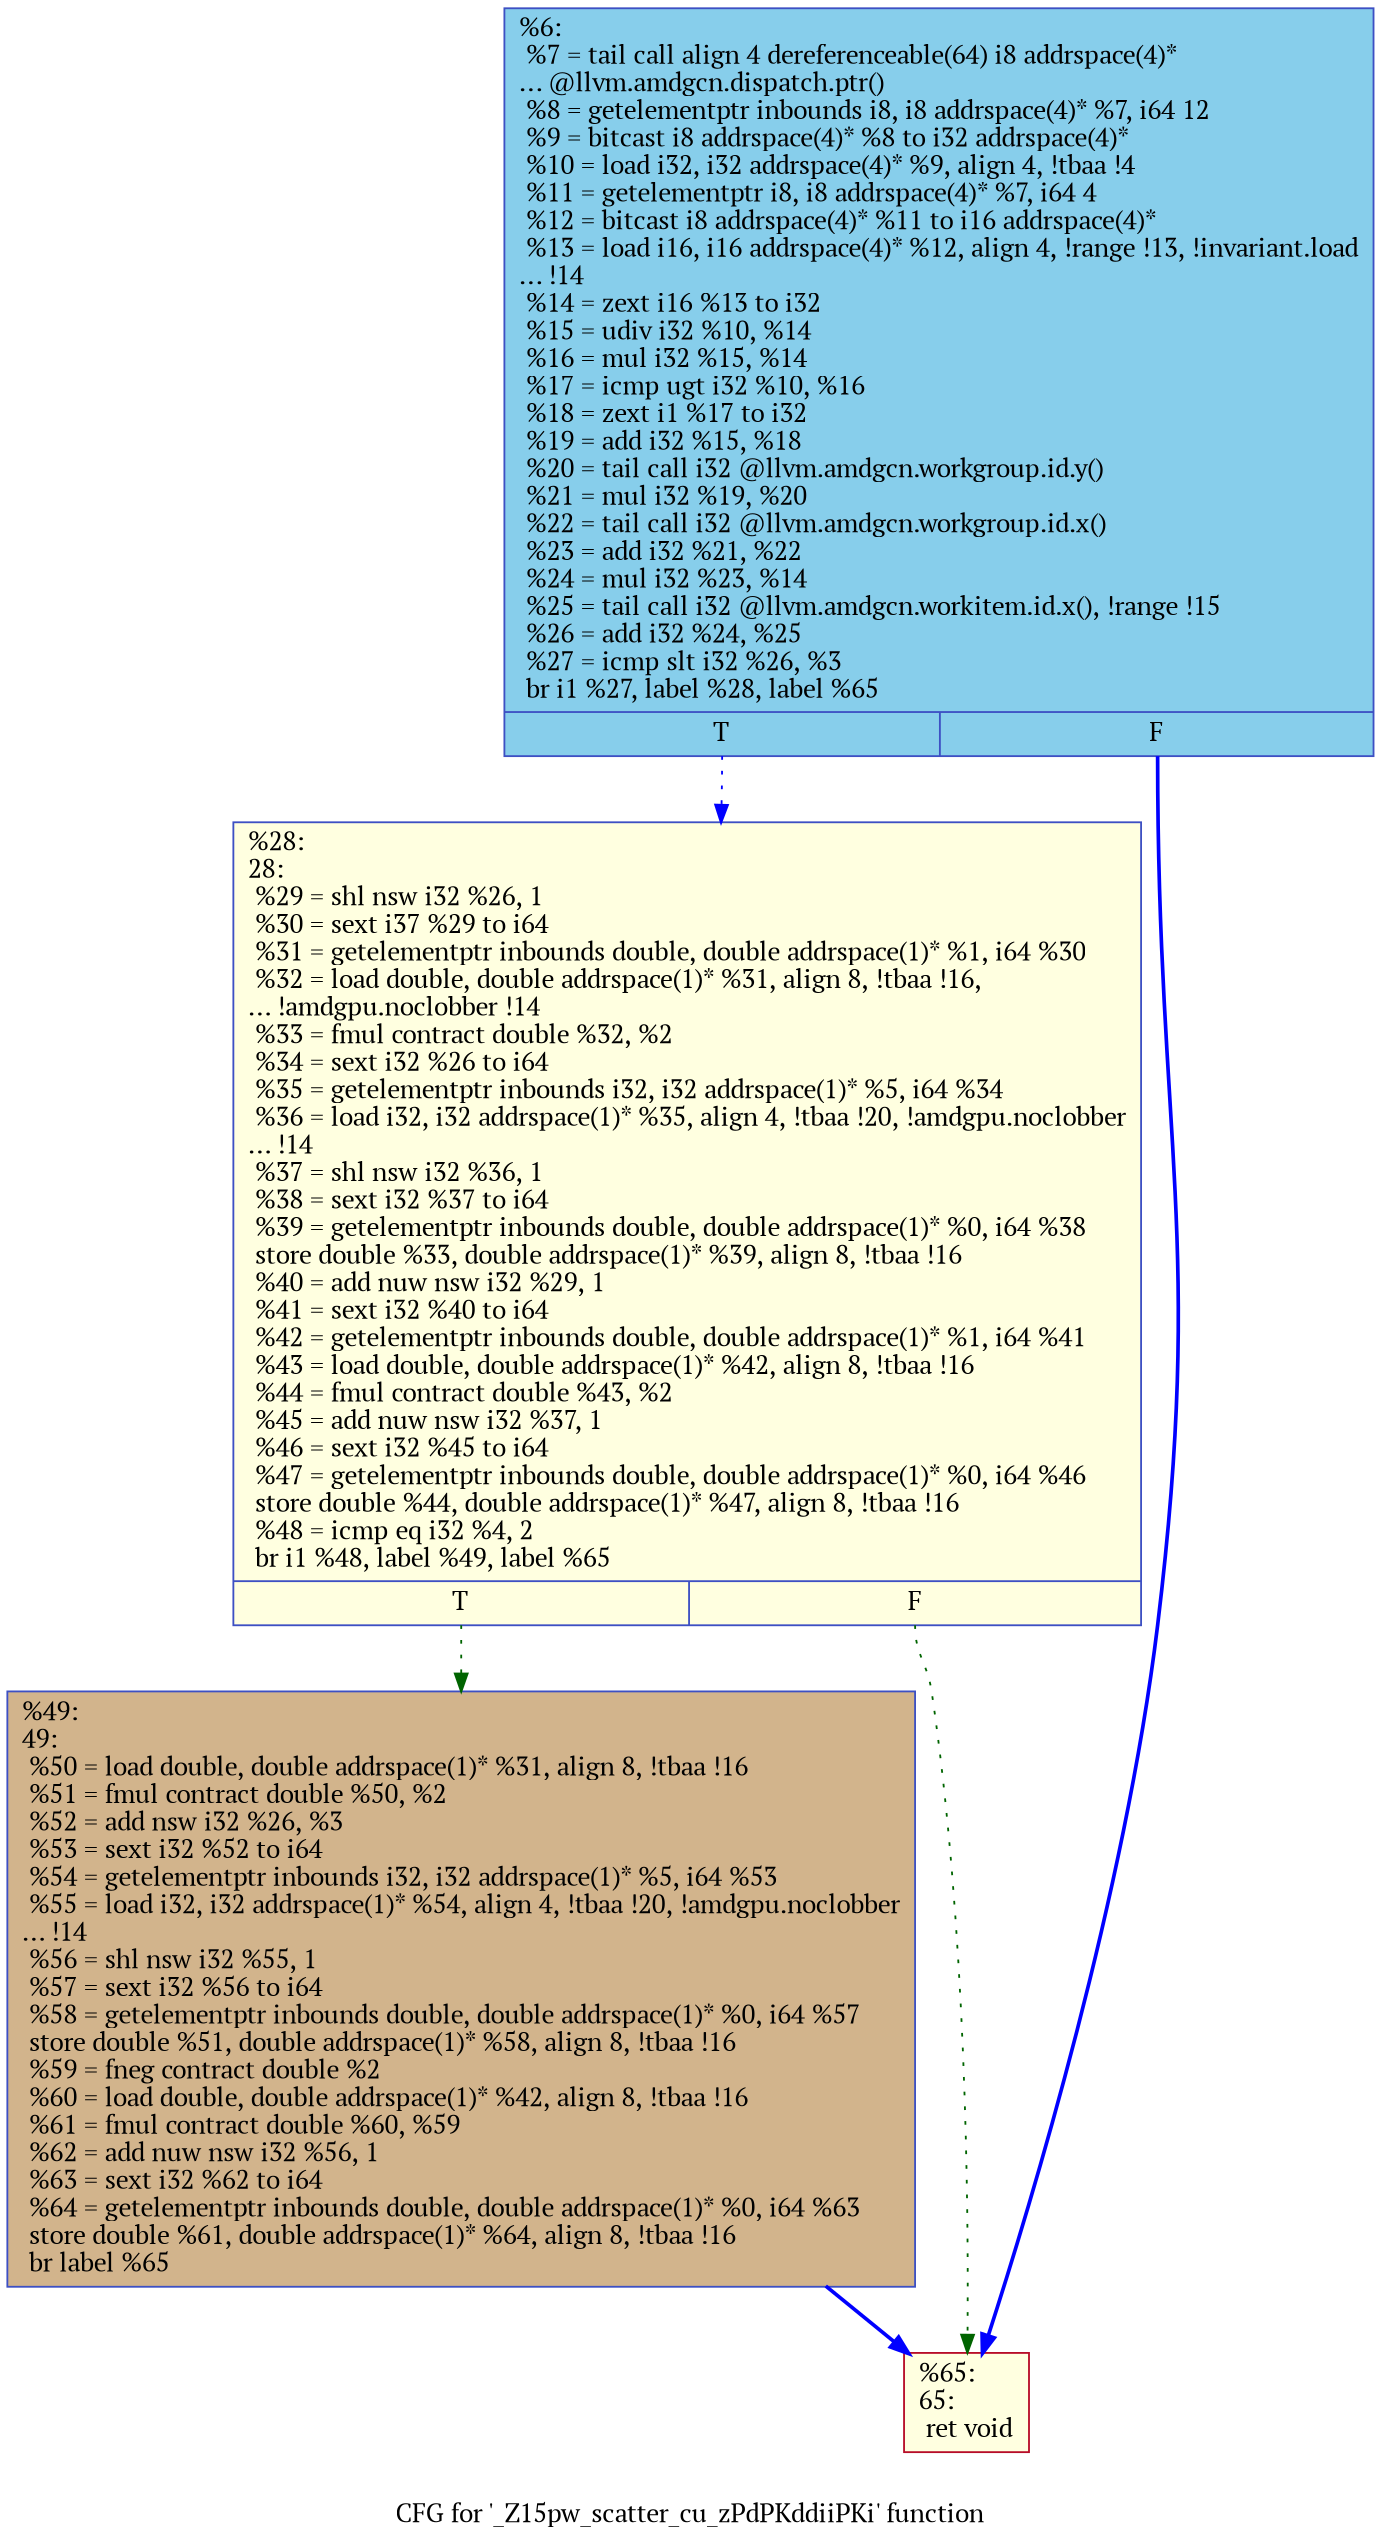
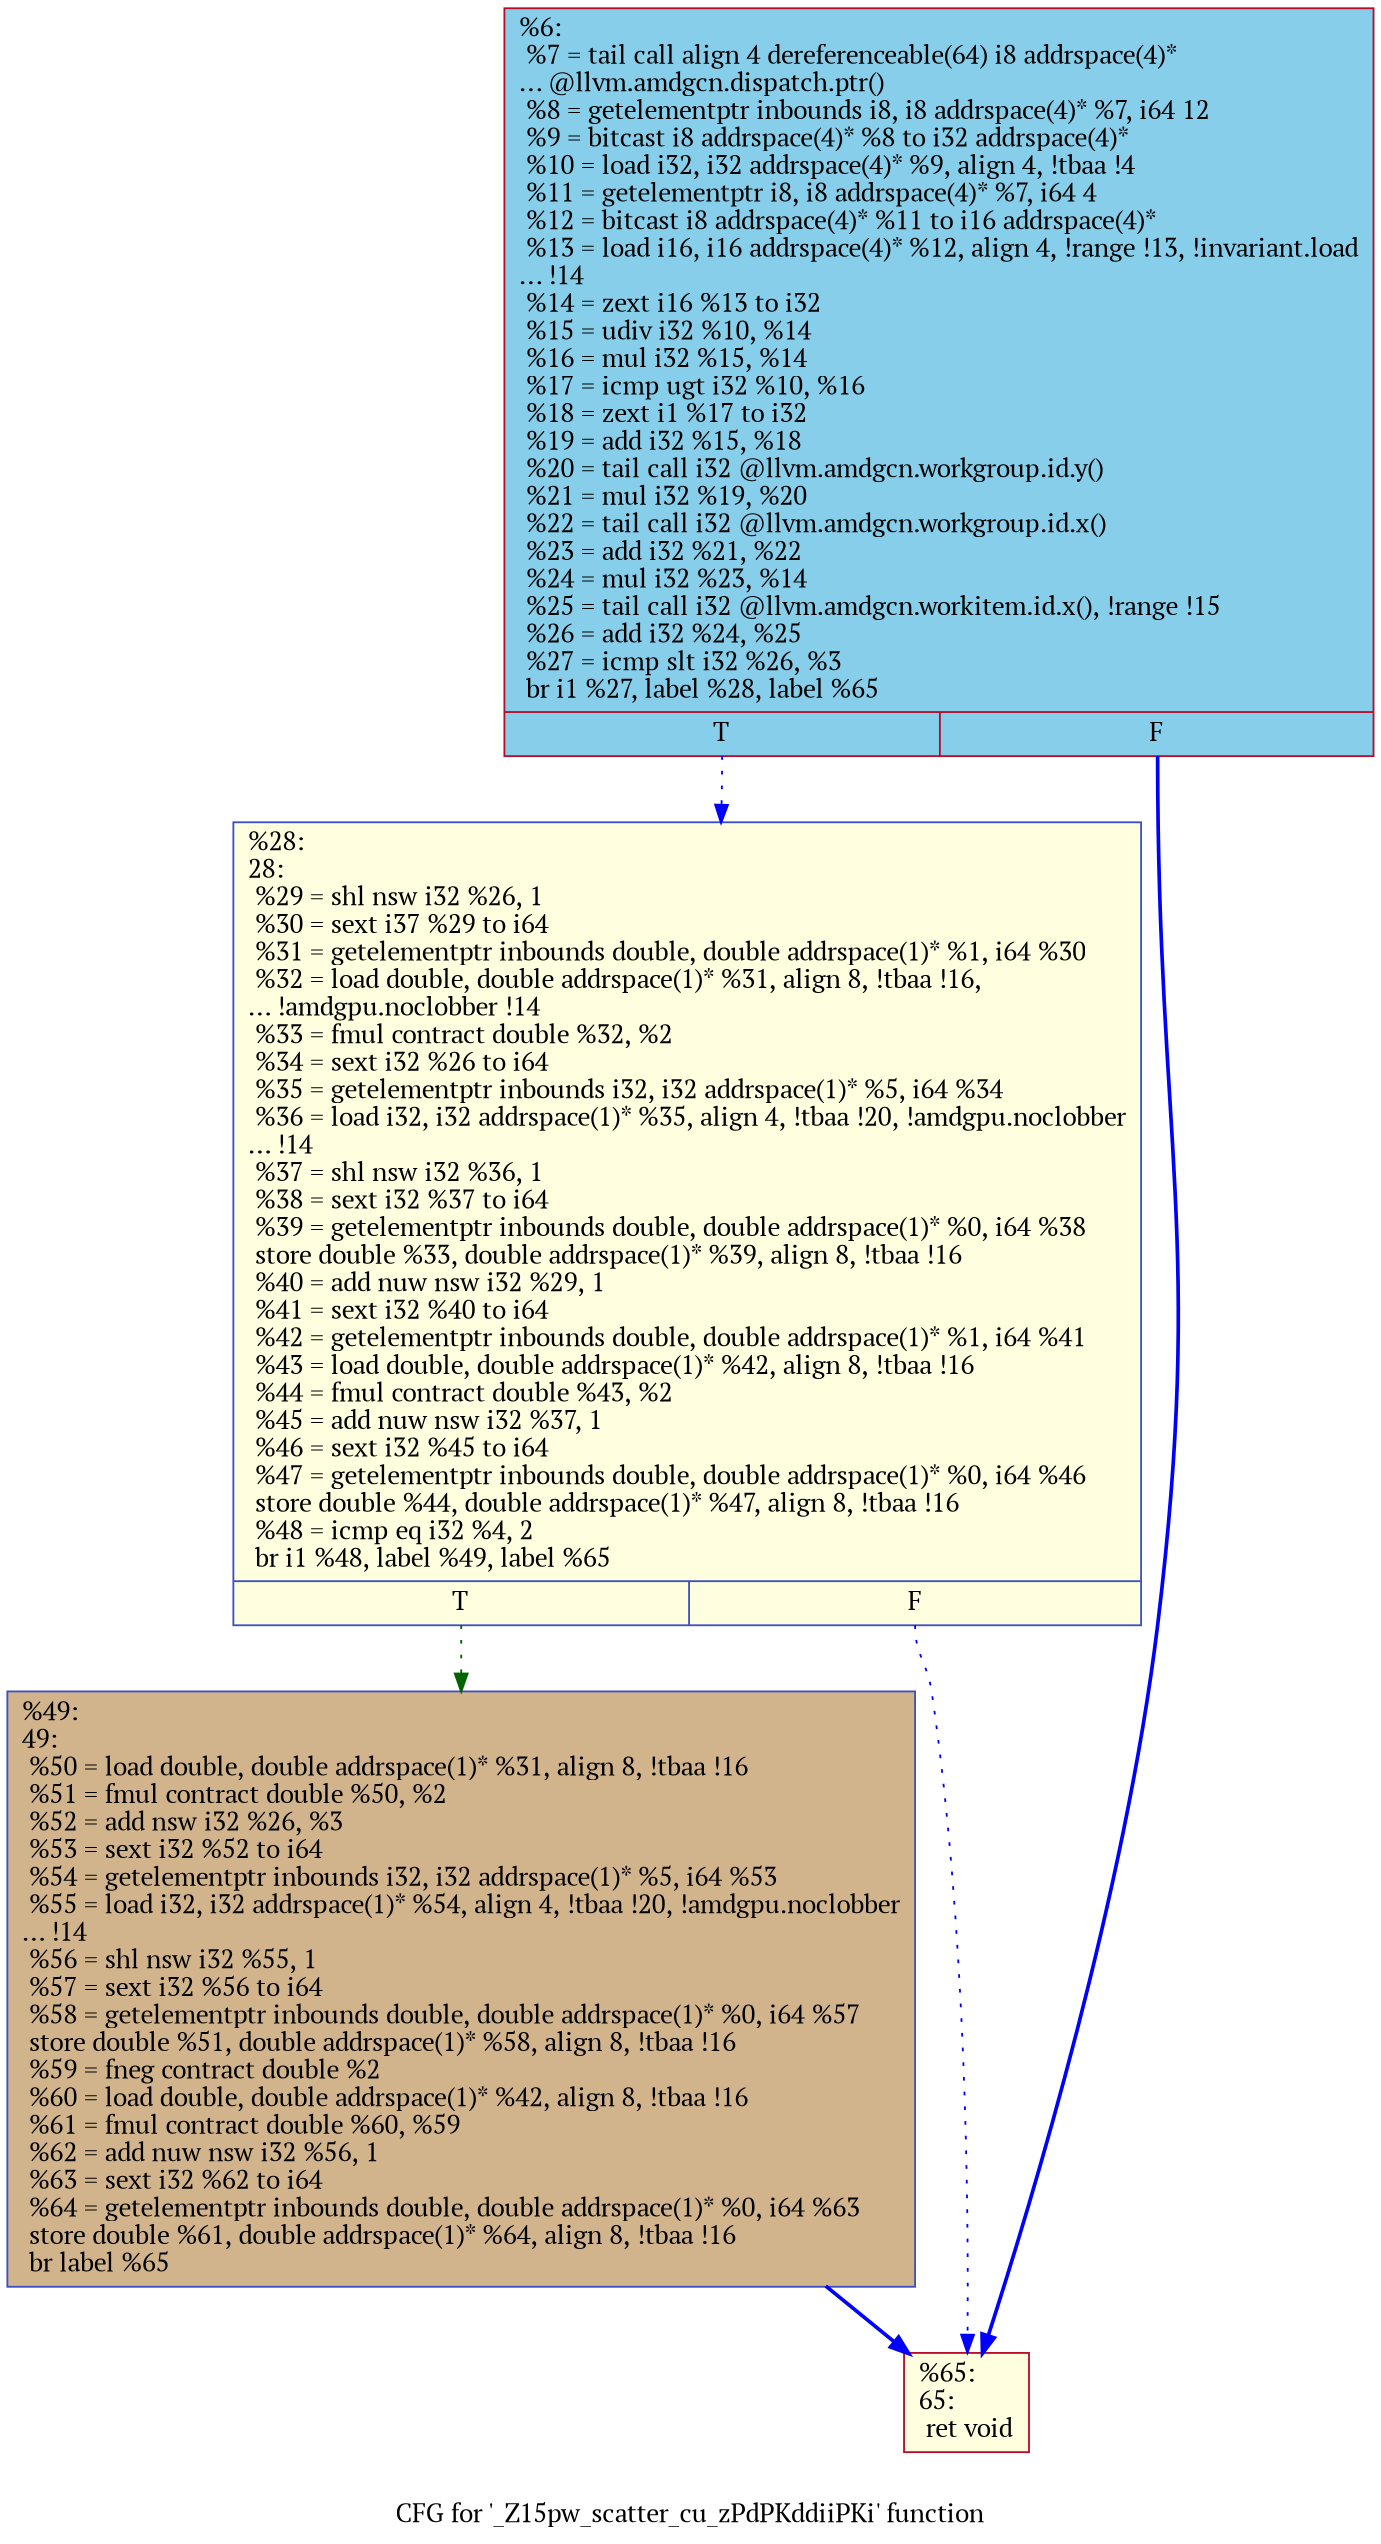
node "%6:": color #3d50c3ff -> #b70d28ff
edge "%28:" -> "%65:": color darkgreen -> blue
